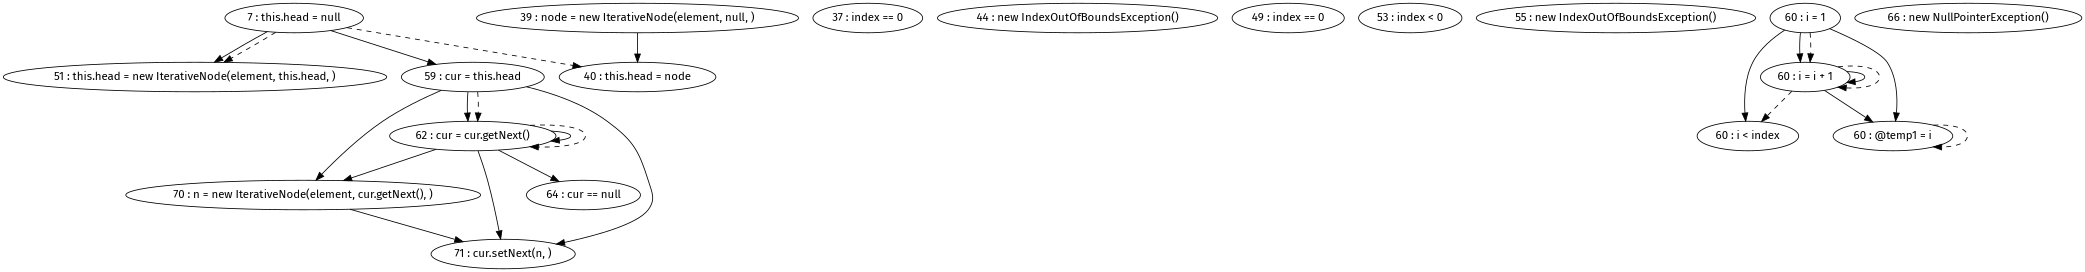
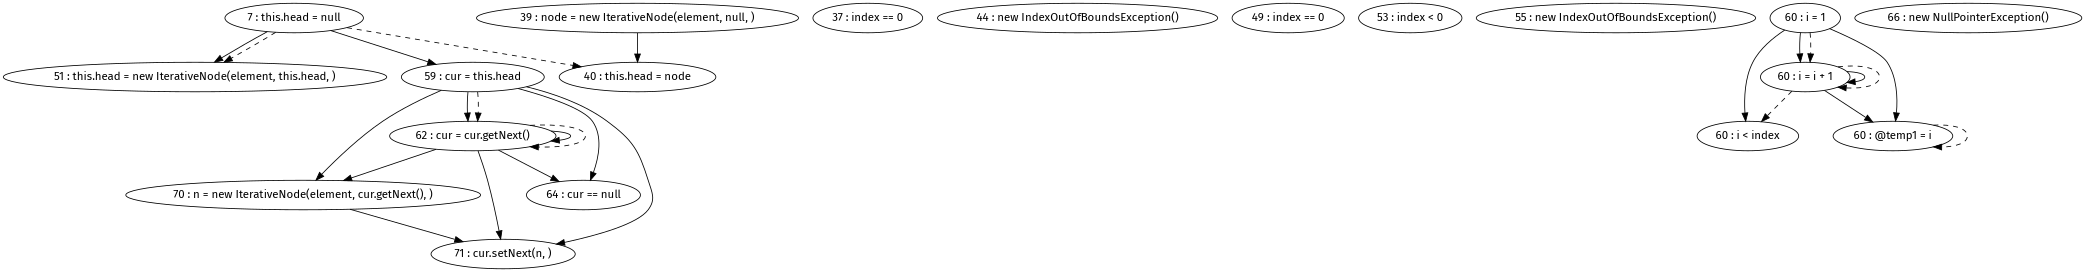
edge "59 : cur = this.head" -> "64 : cur == null": added
